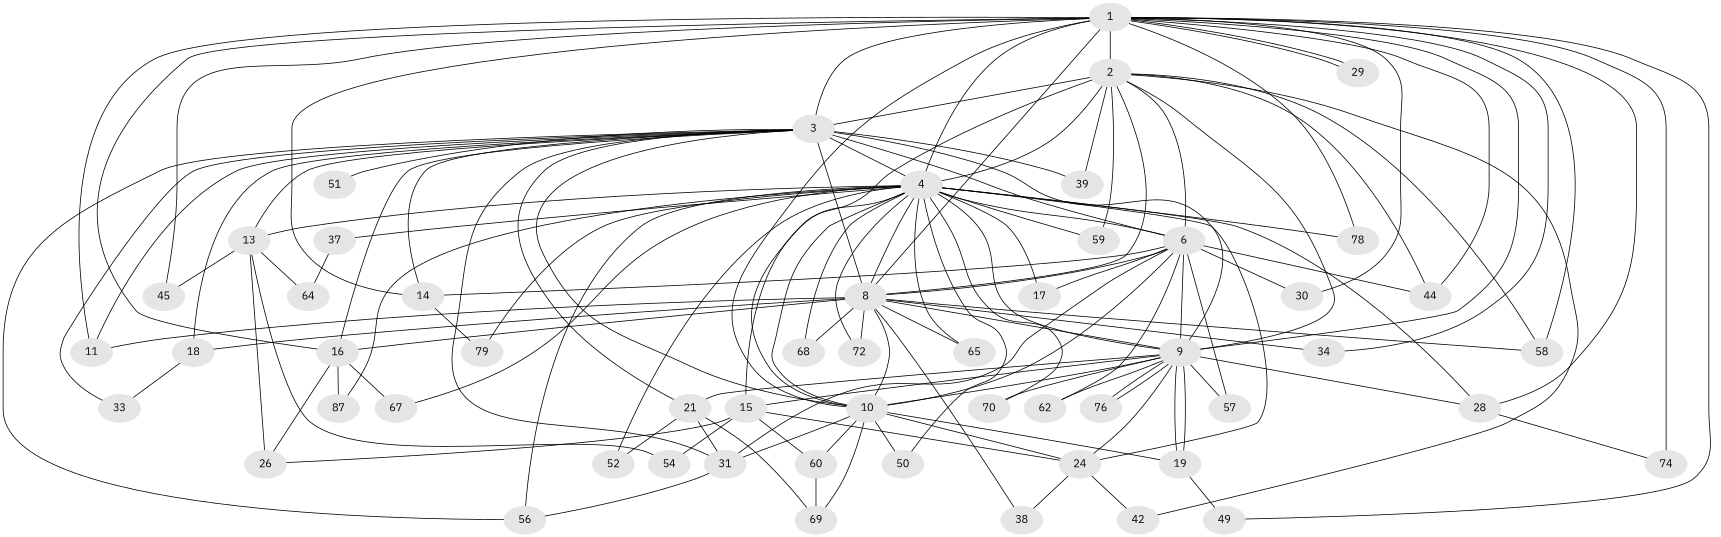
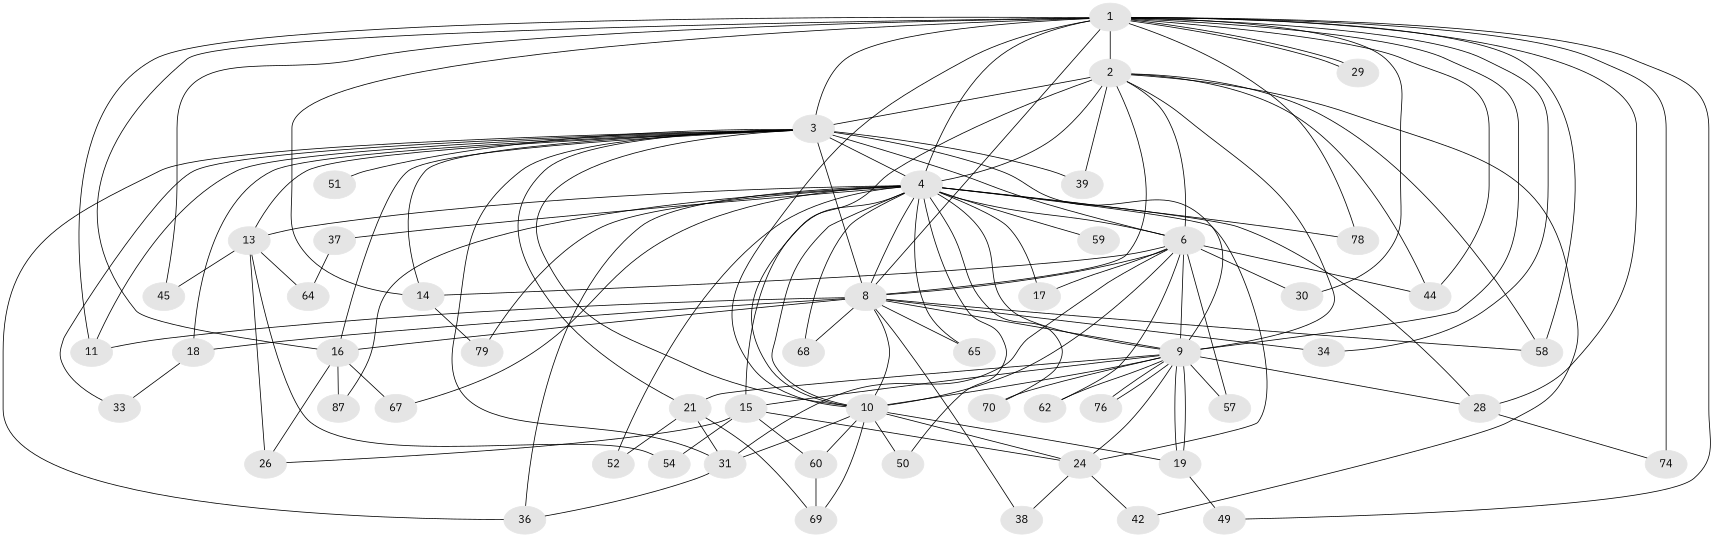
edge "2" -- "59": removed
node "72": removed
node "56": label "56" -> "36"
